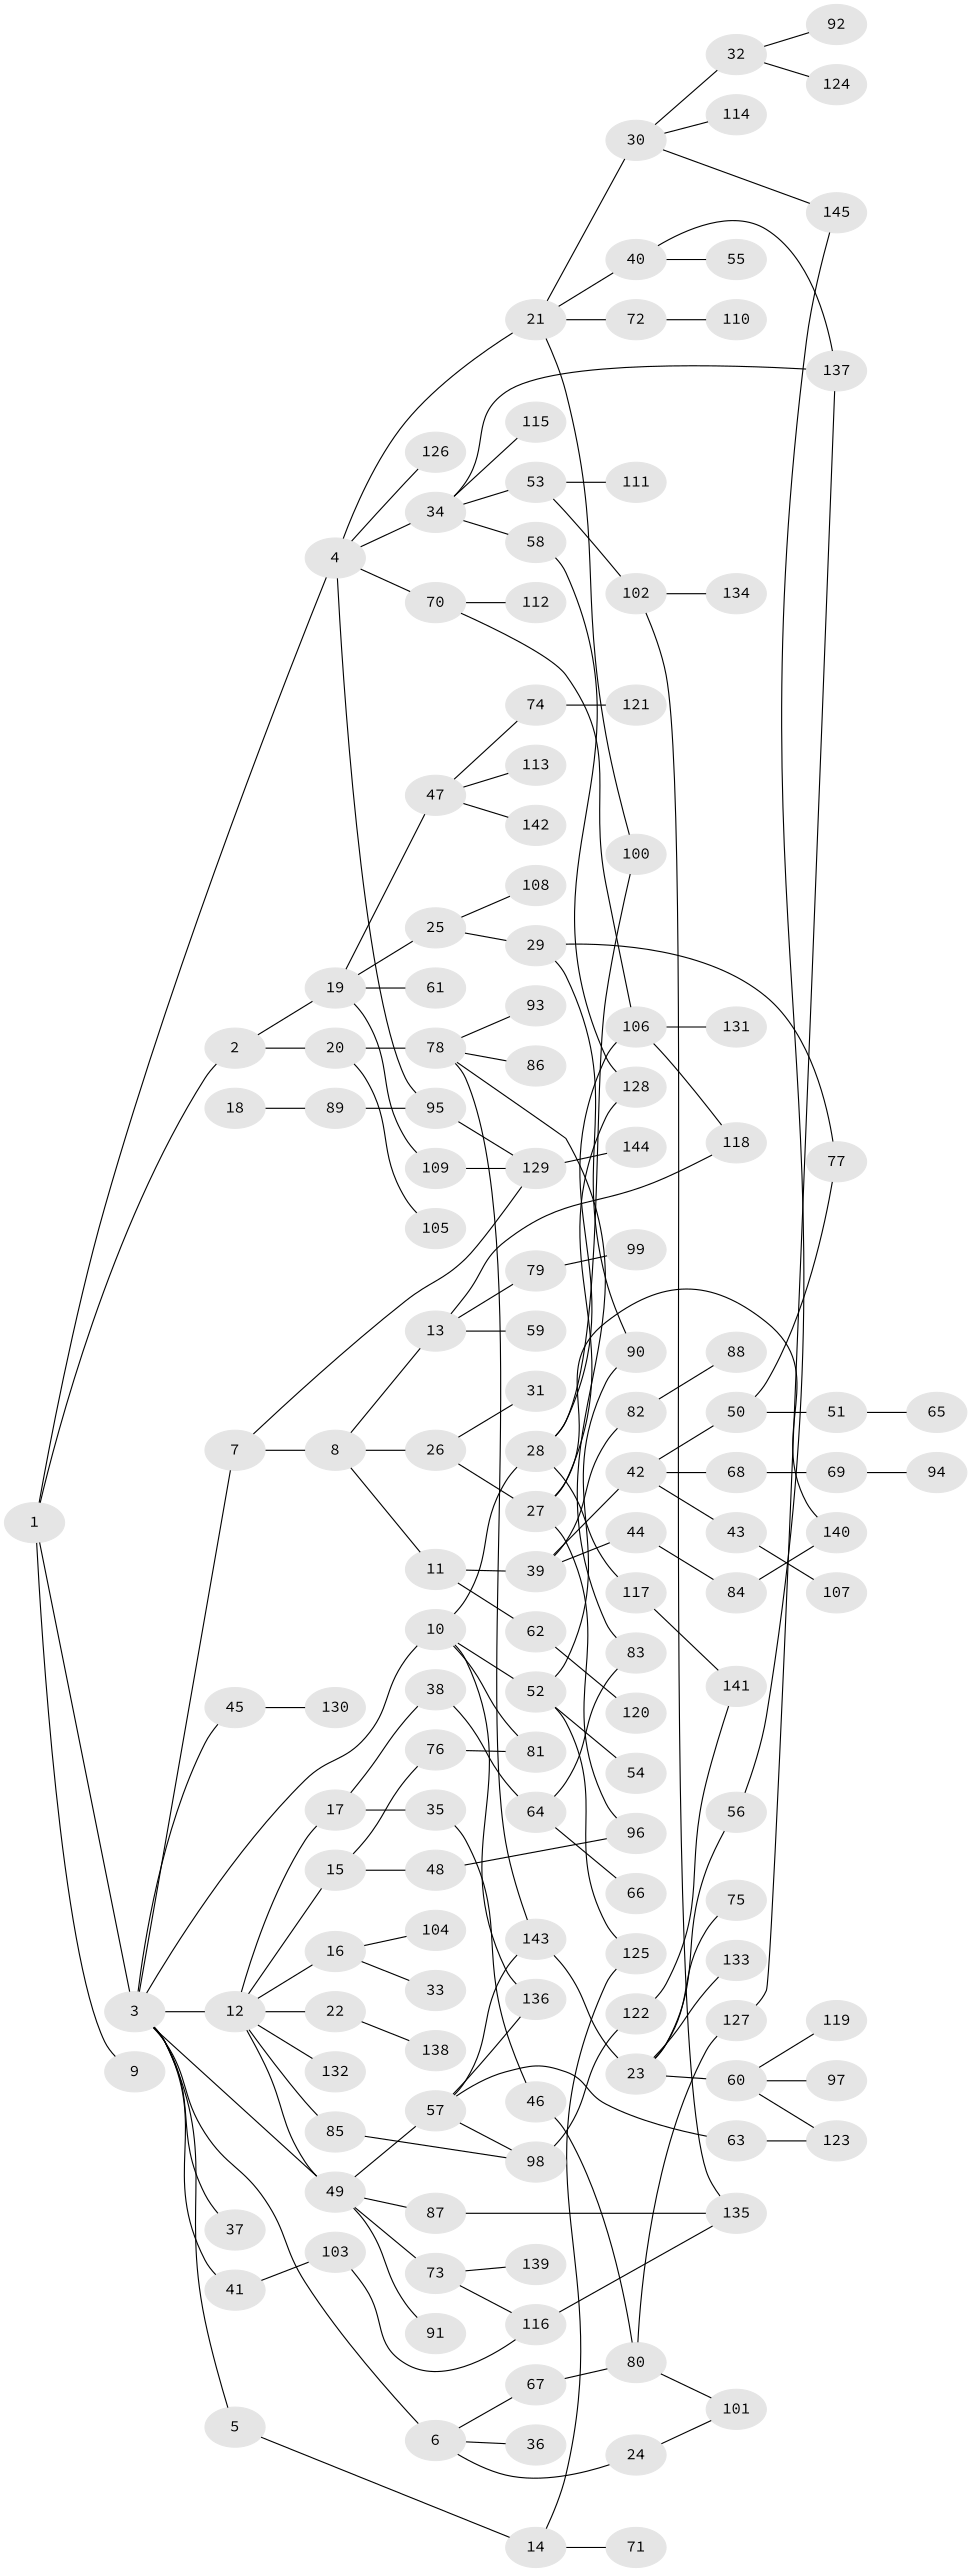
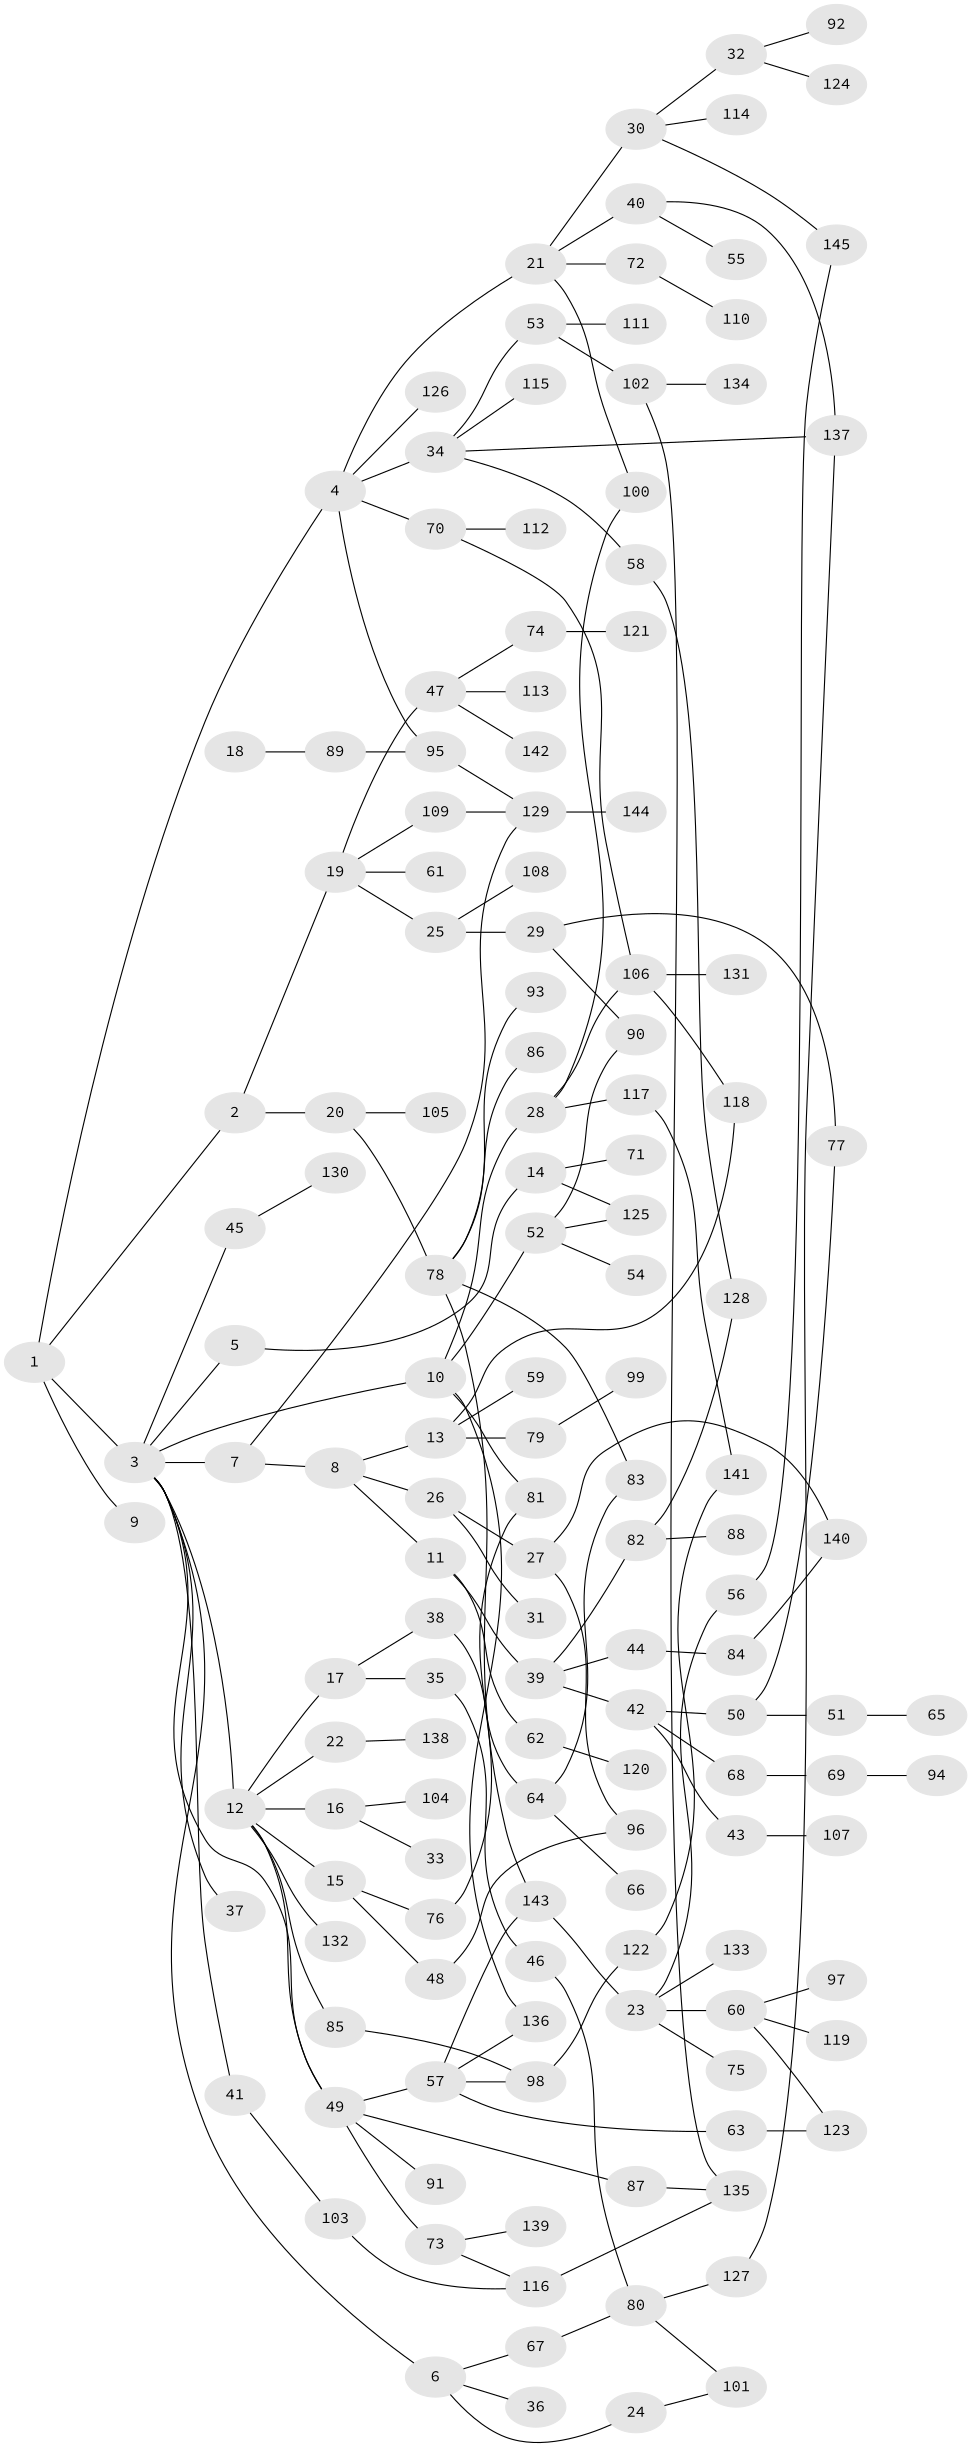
edge "128" -- "27": now "128" -- "82"
